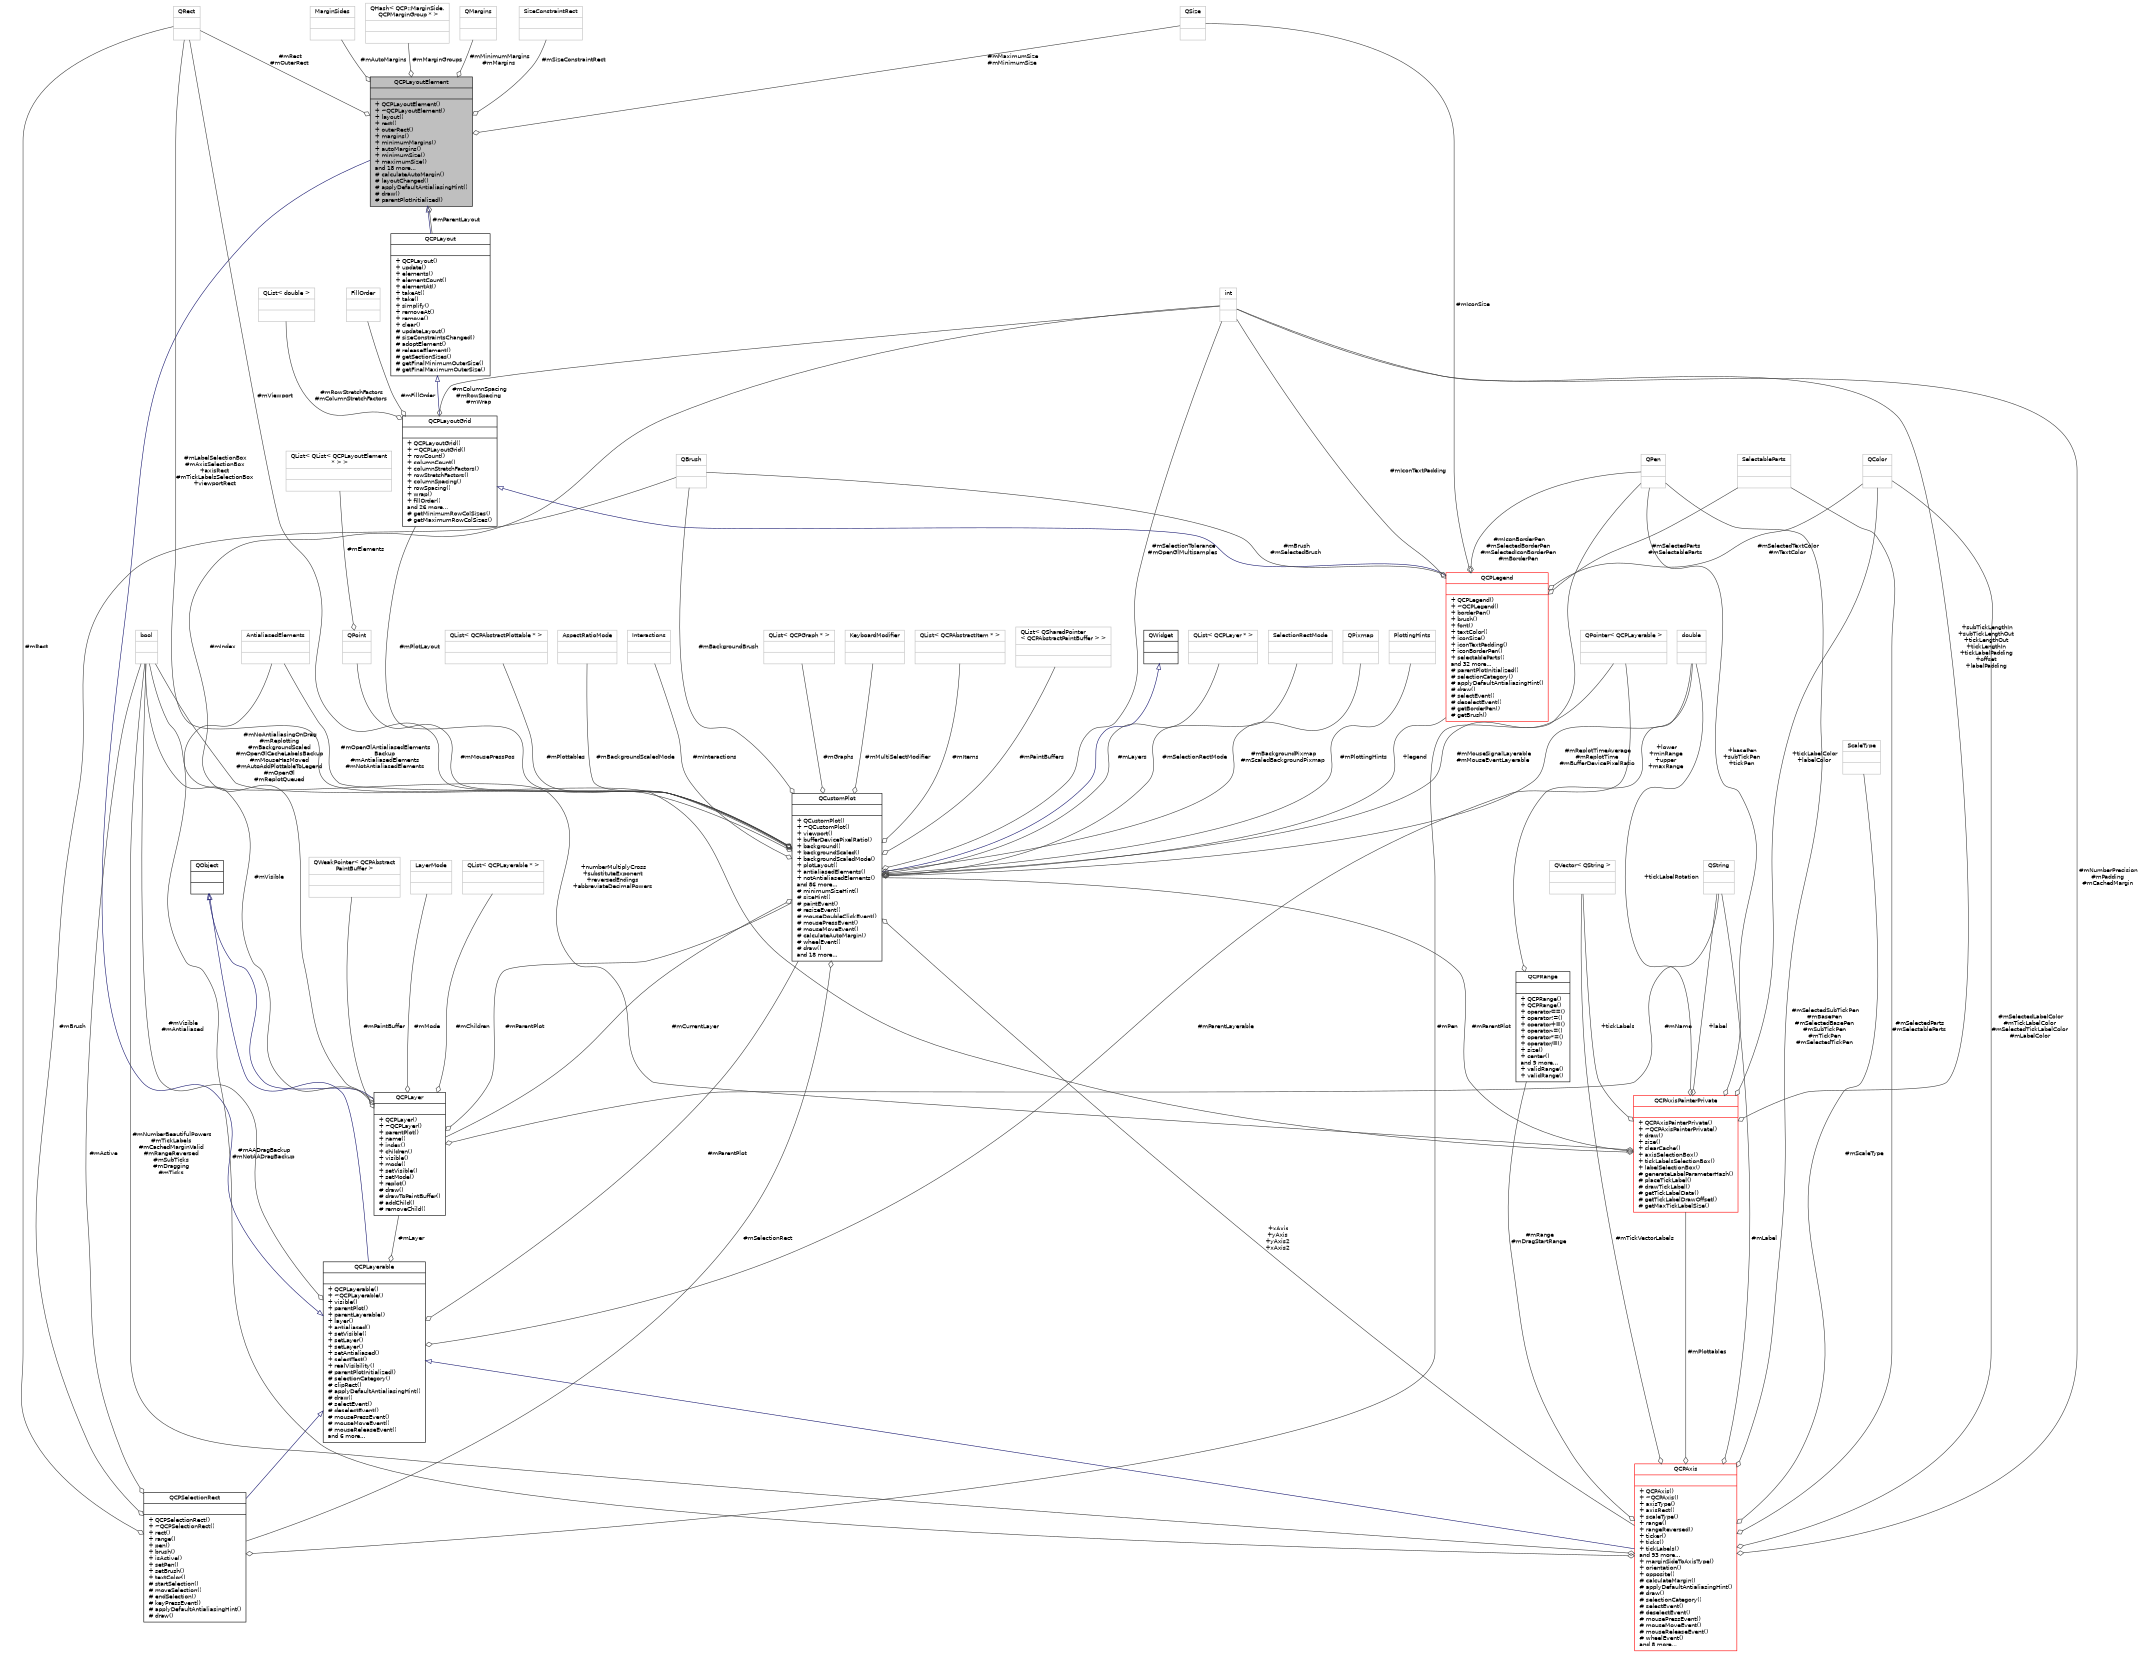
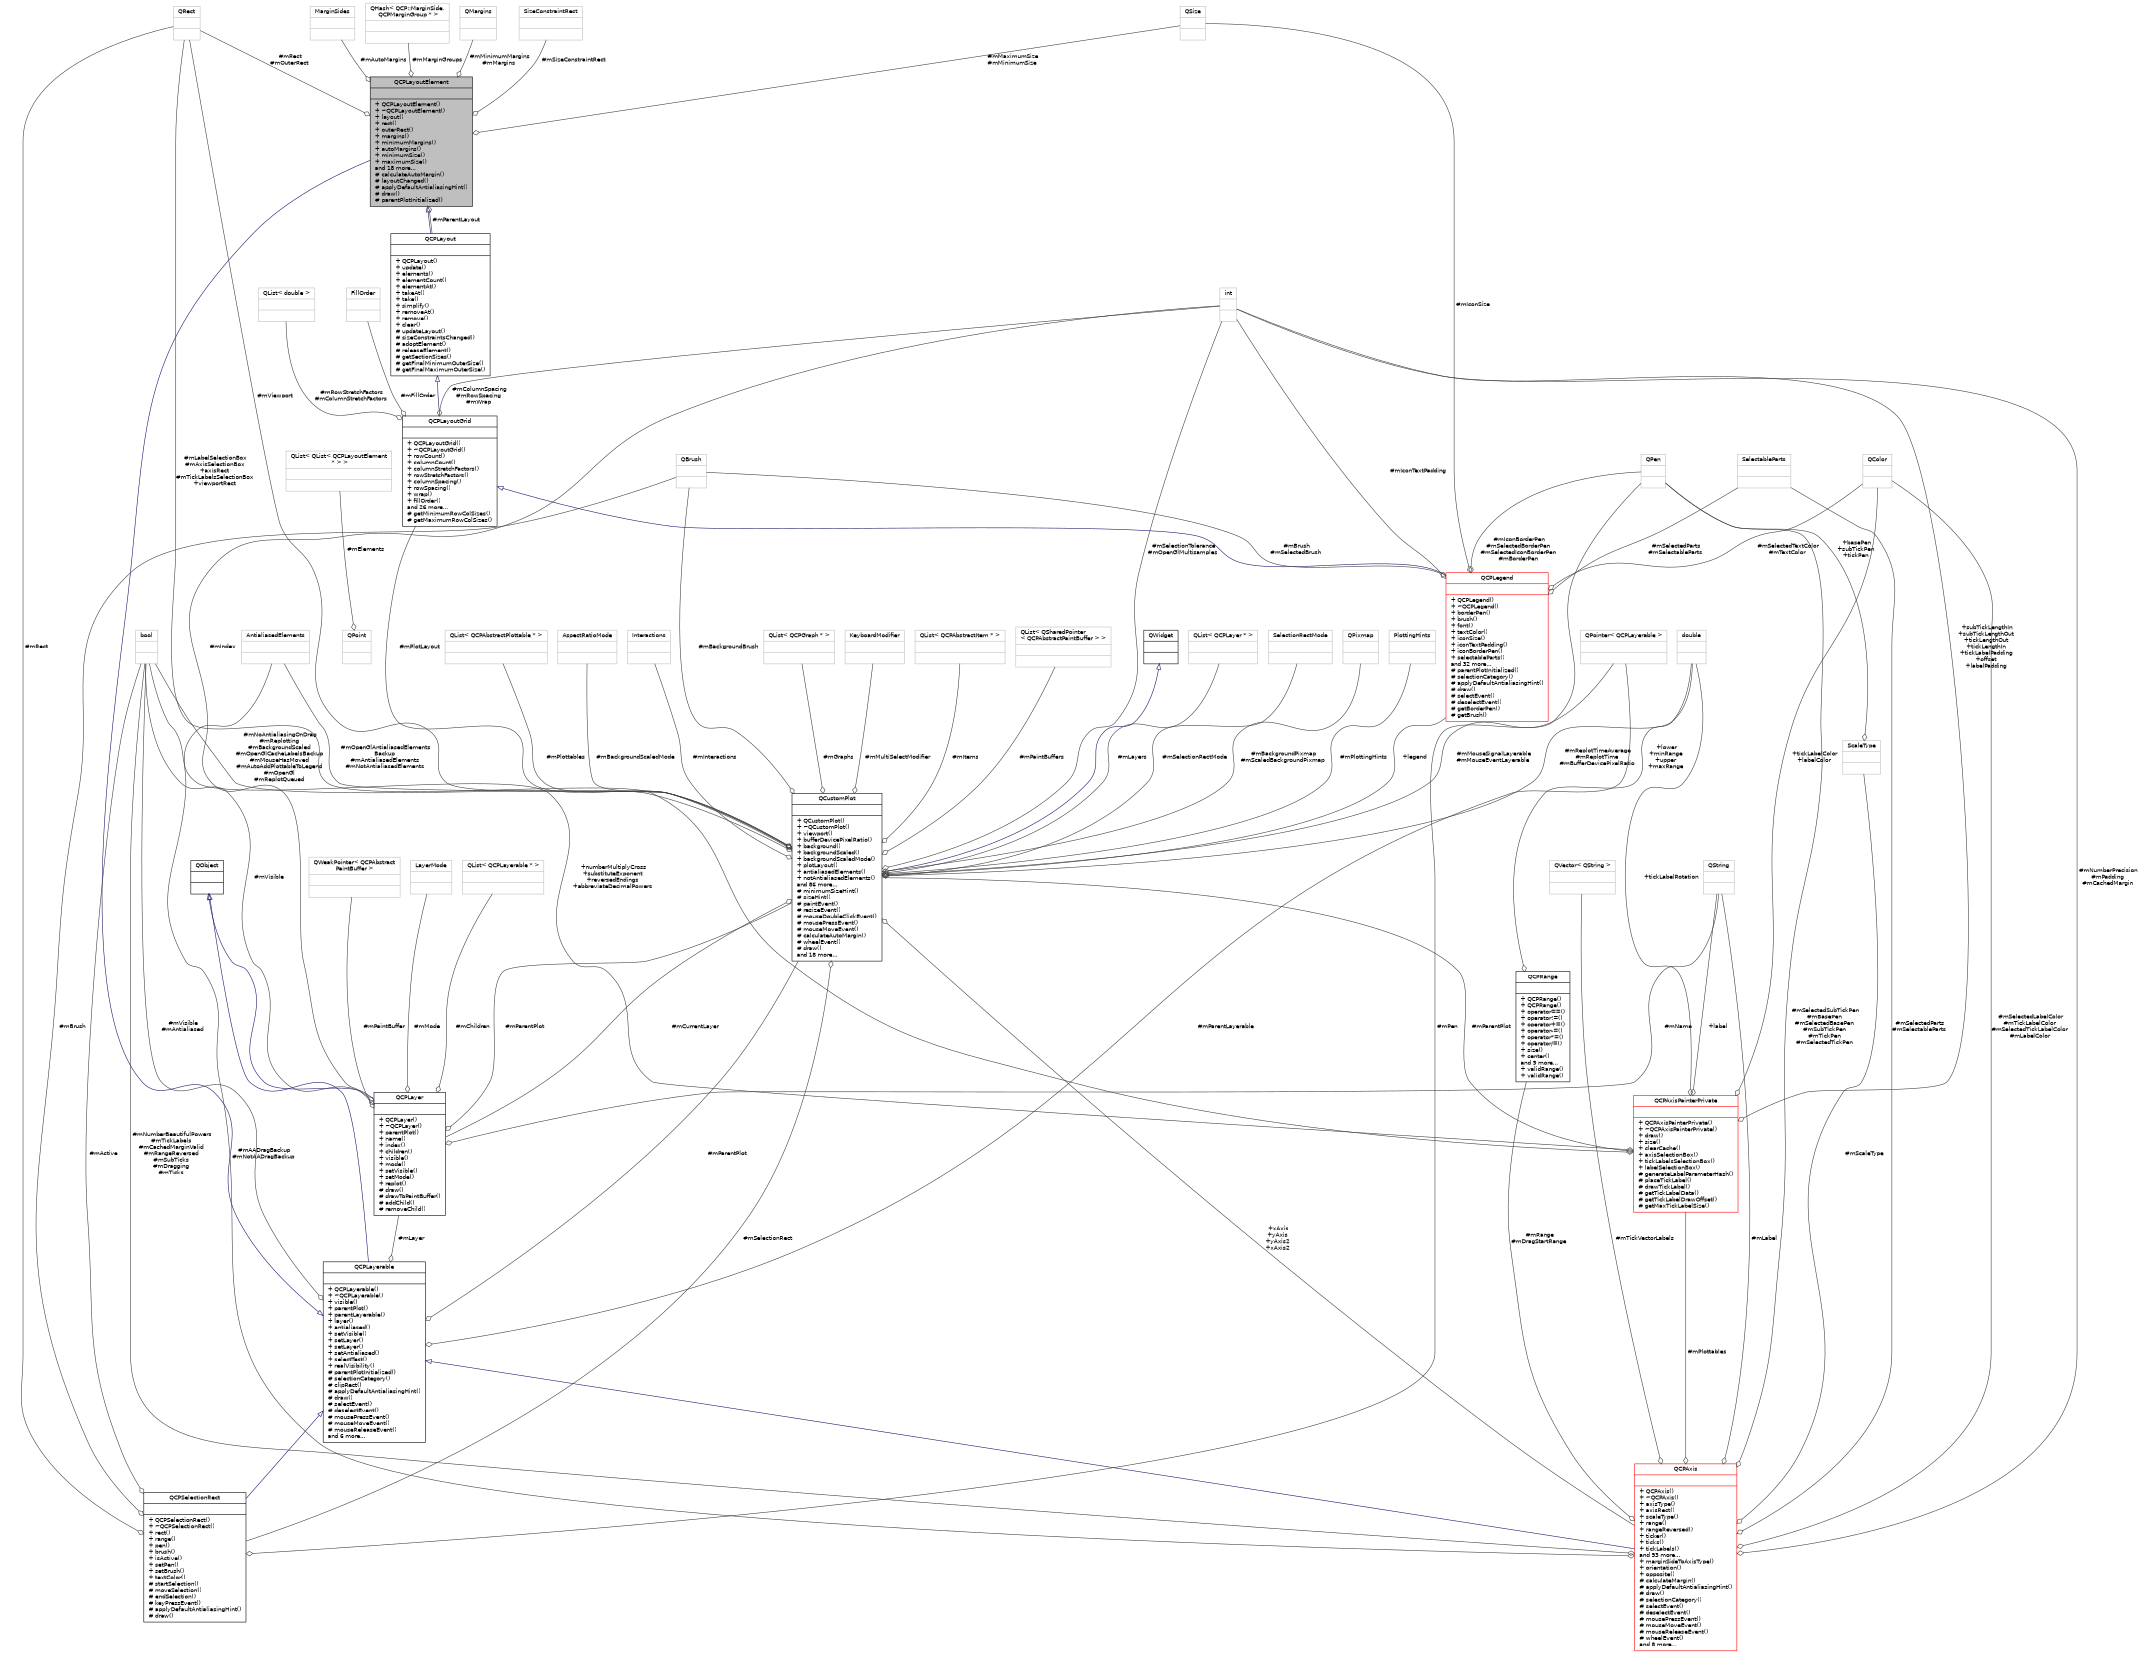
edge "QPen" -> "QCPAxisPainterPrivate": now "QPen" -> "ScaleType"
edge "QPoint" -> "QCustomPlot": removed, label "#mMousePressPos"
edge "QVector< QString >" -> "QCPAxisPainterPrivate": removed, label "+tickLabels"
